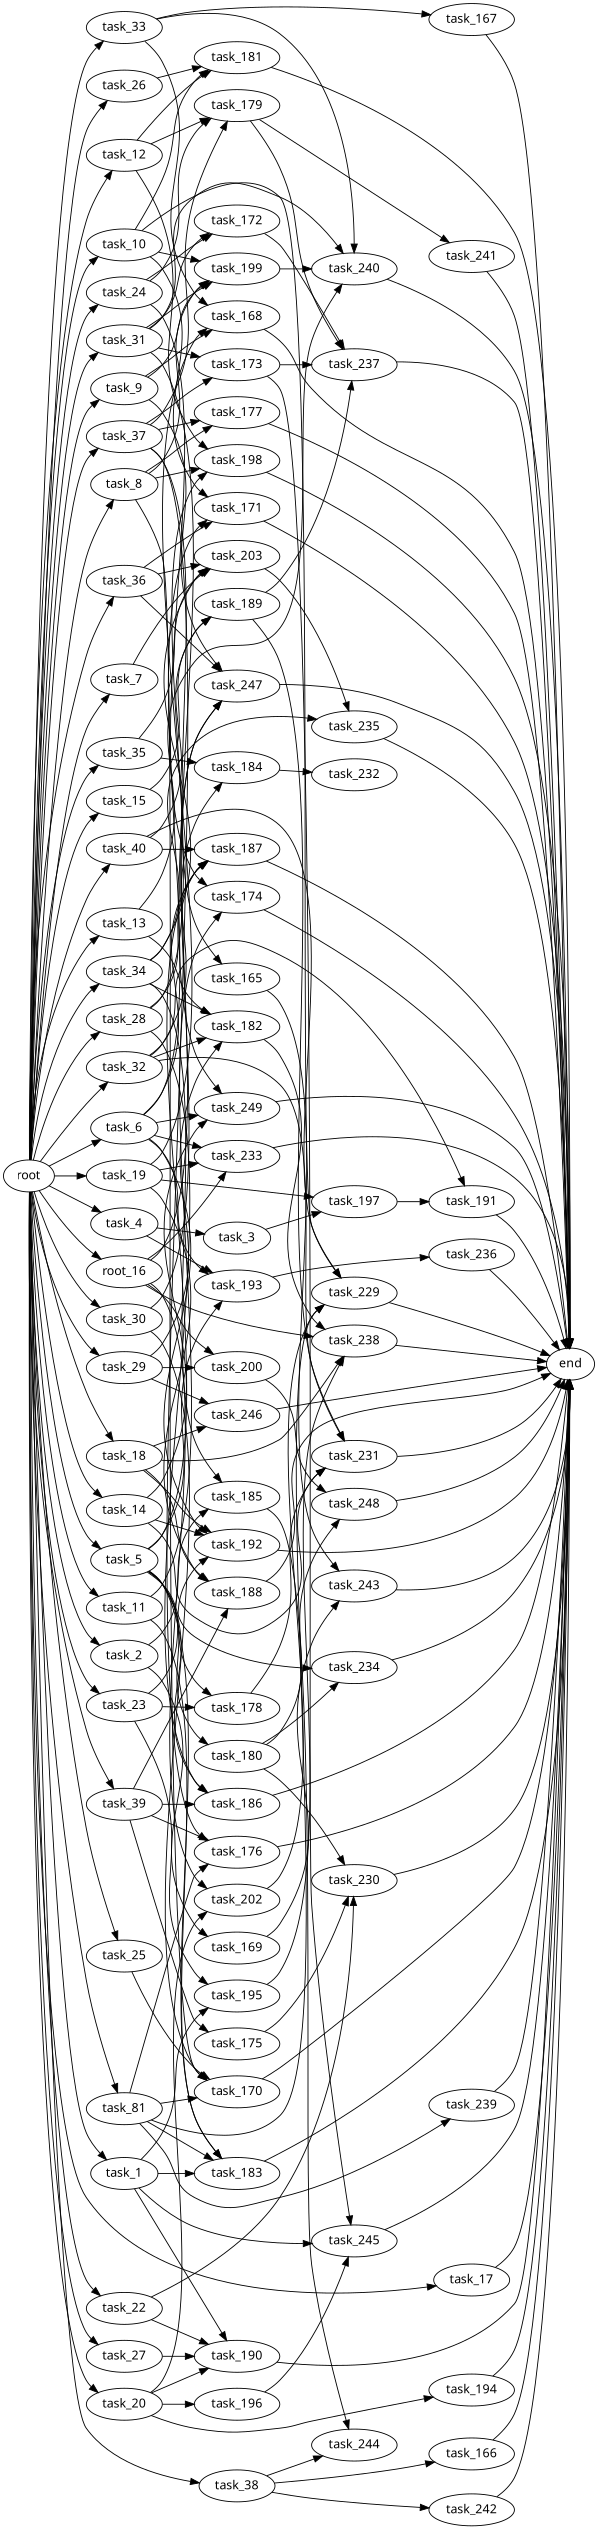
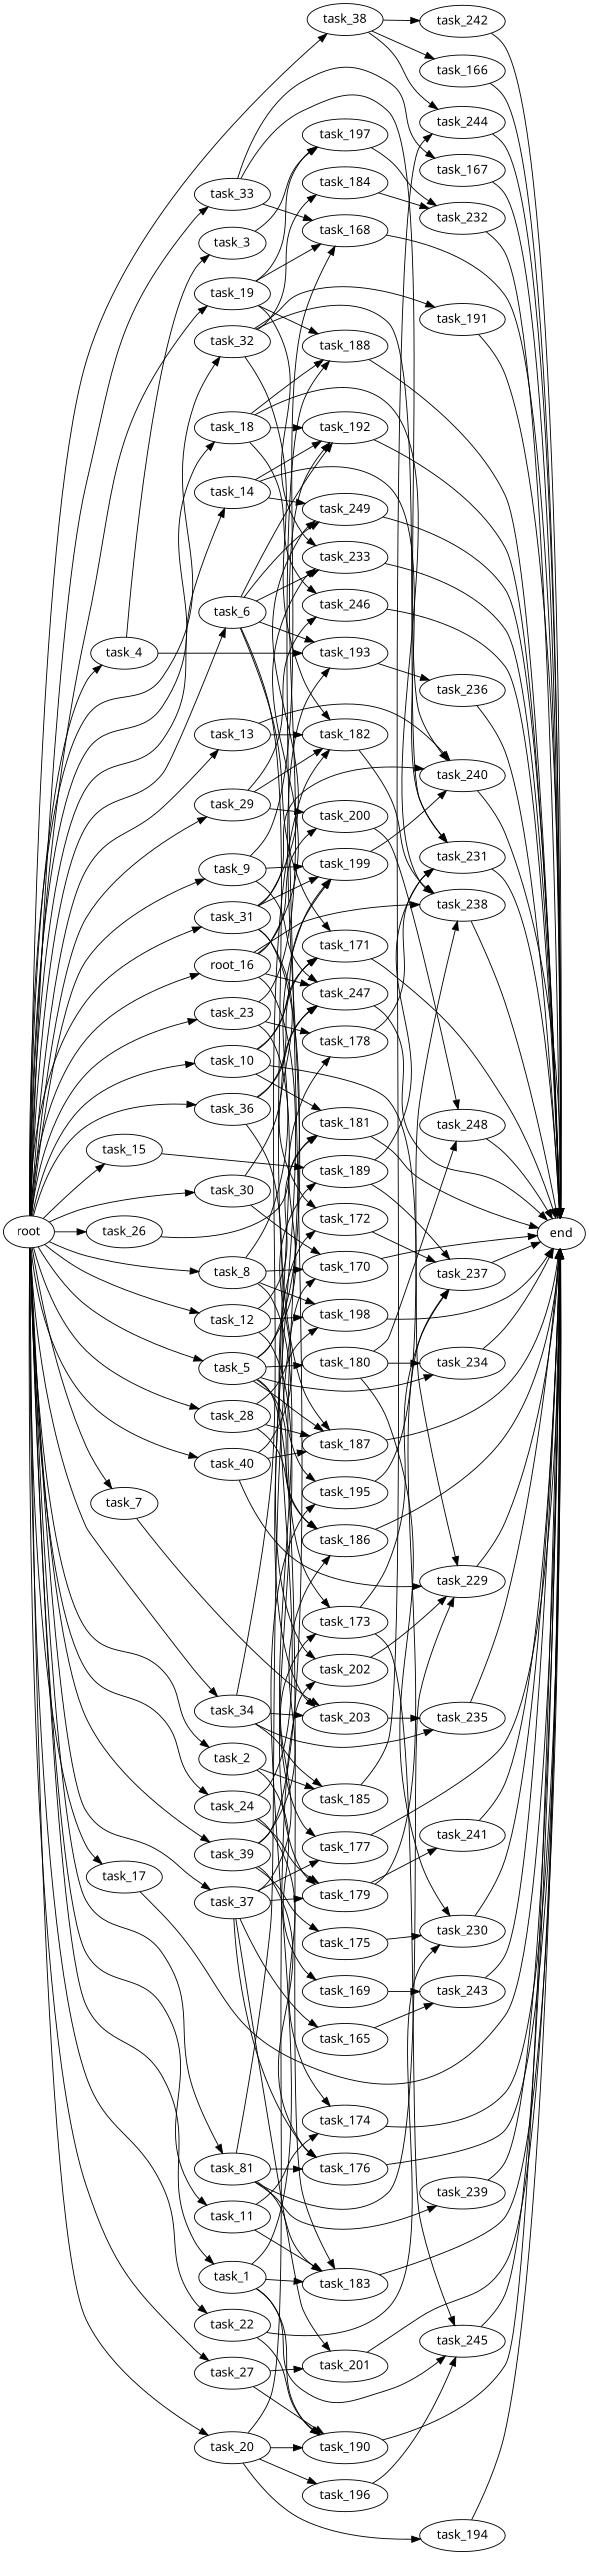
edge "task_244" -> "end": added
edge "task_232" -> "end": added
node "task_35": removed
edge "task_197" -> "task_191": now "task_197" -> "task_232"
node "task_25": removed
node "task_201": added
